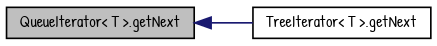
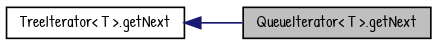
edge "TreeIterator< T >.getNext" -> "QueueIterator< T >.getNext": reversed
